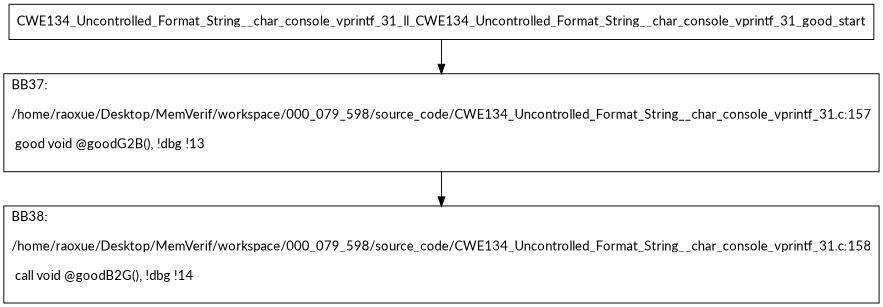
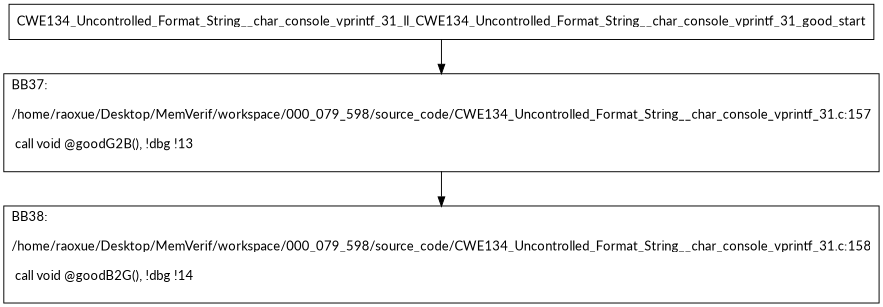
node "BB37:": text "good void @goodG2B(), !dbg !13" -> "call void @goodG2B(), !dbg !13"
